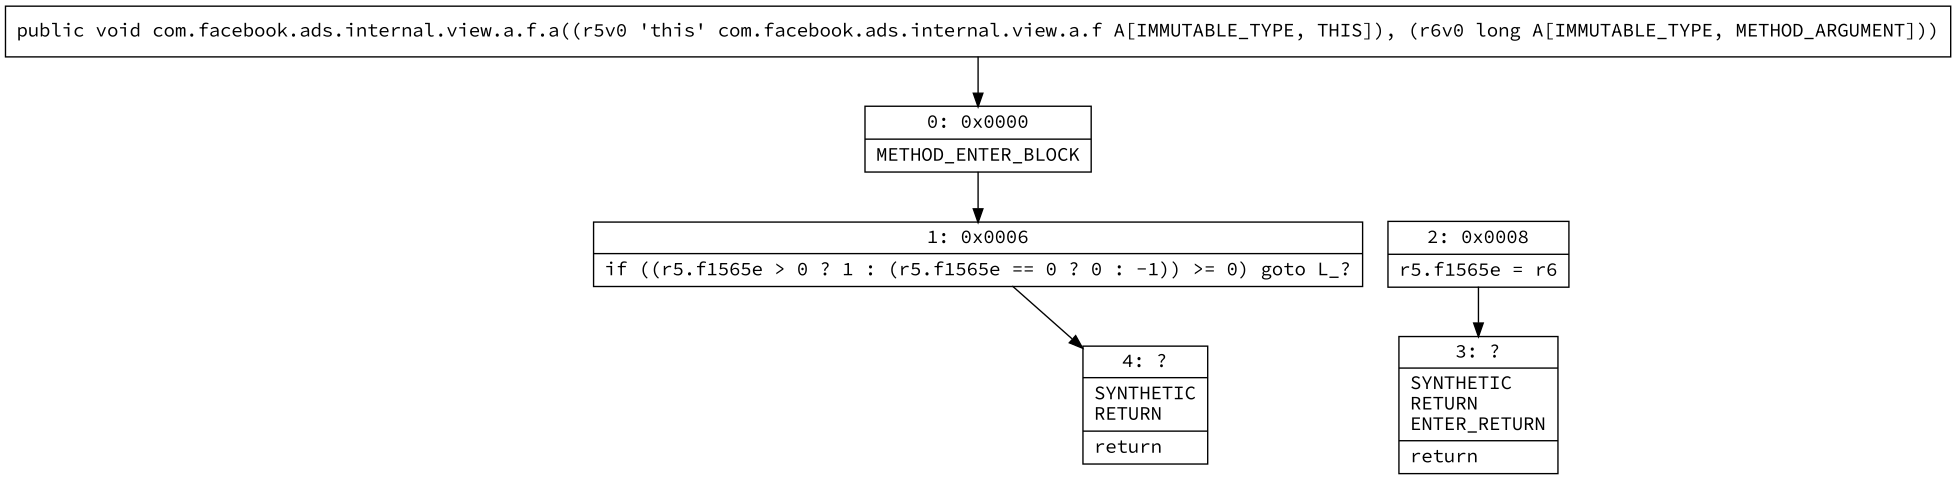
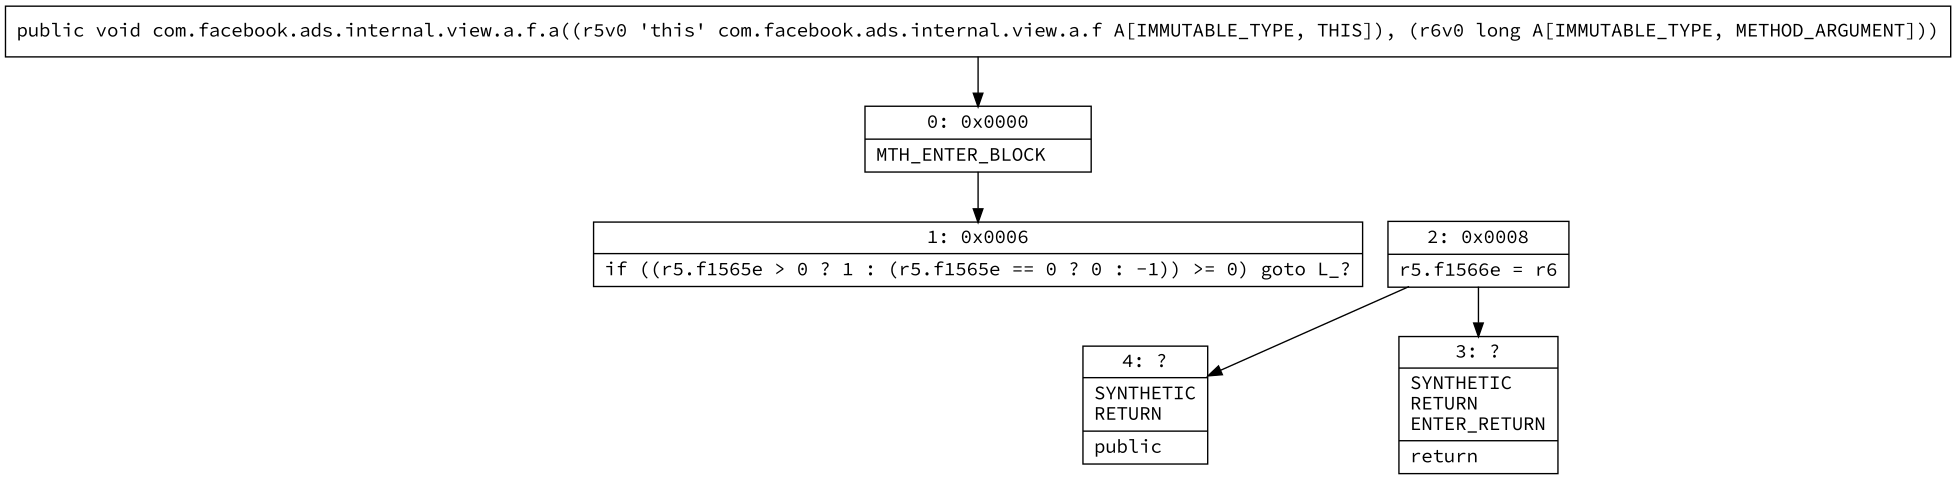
node "0: 0x0000": text "METHOD_ENTER_BLOCK" -> "MTH_ENTER_BLOCK"
node "2: 0x0008": text "r5.f1565e = r6" -> "r5.f1566e = r6"
edge "1: 0x0006" -> "4: ?": now "2: 0x0008" -> "4: ?"
node "4: ?": text "return" -> "public"
